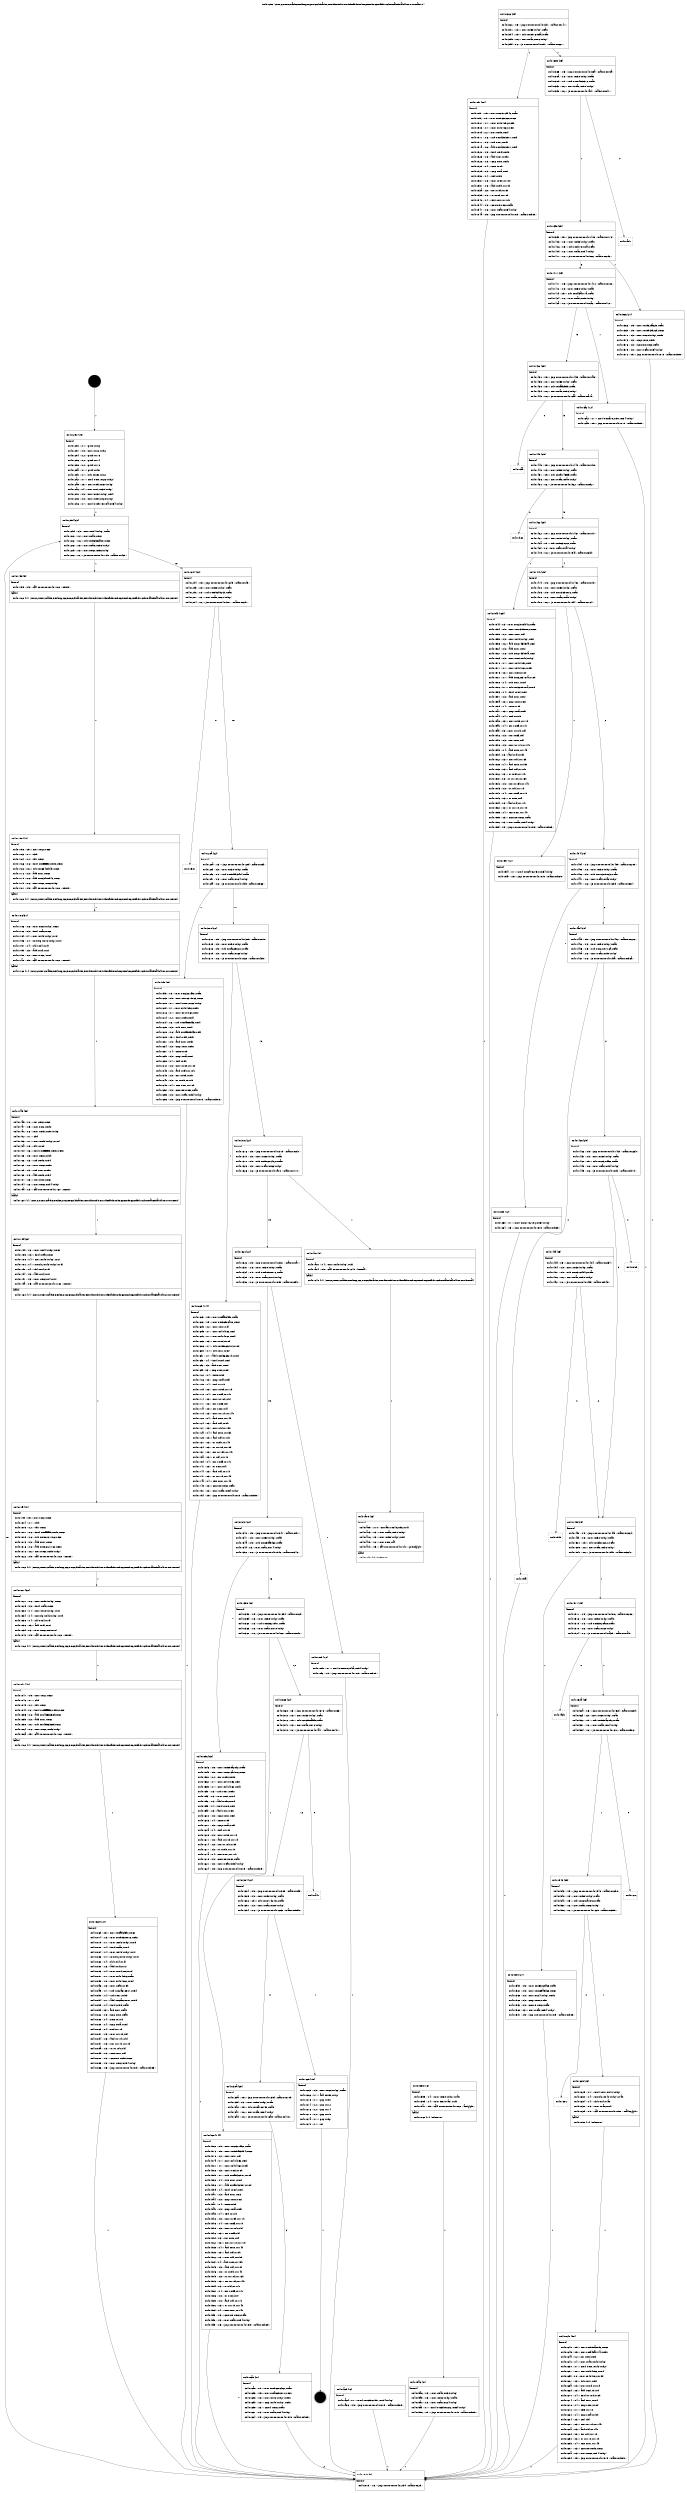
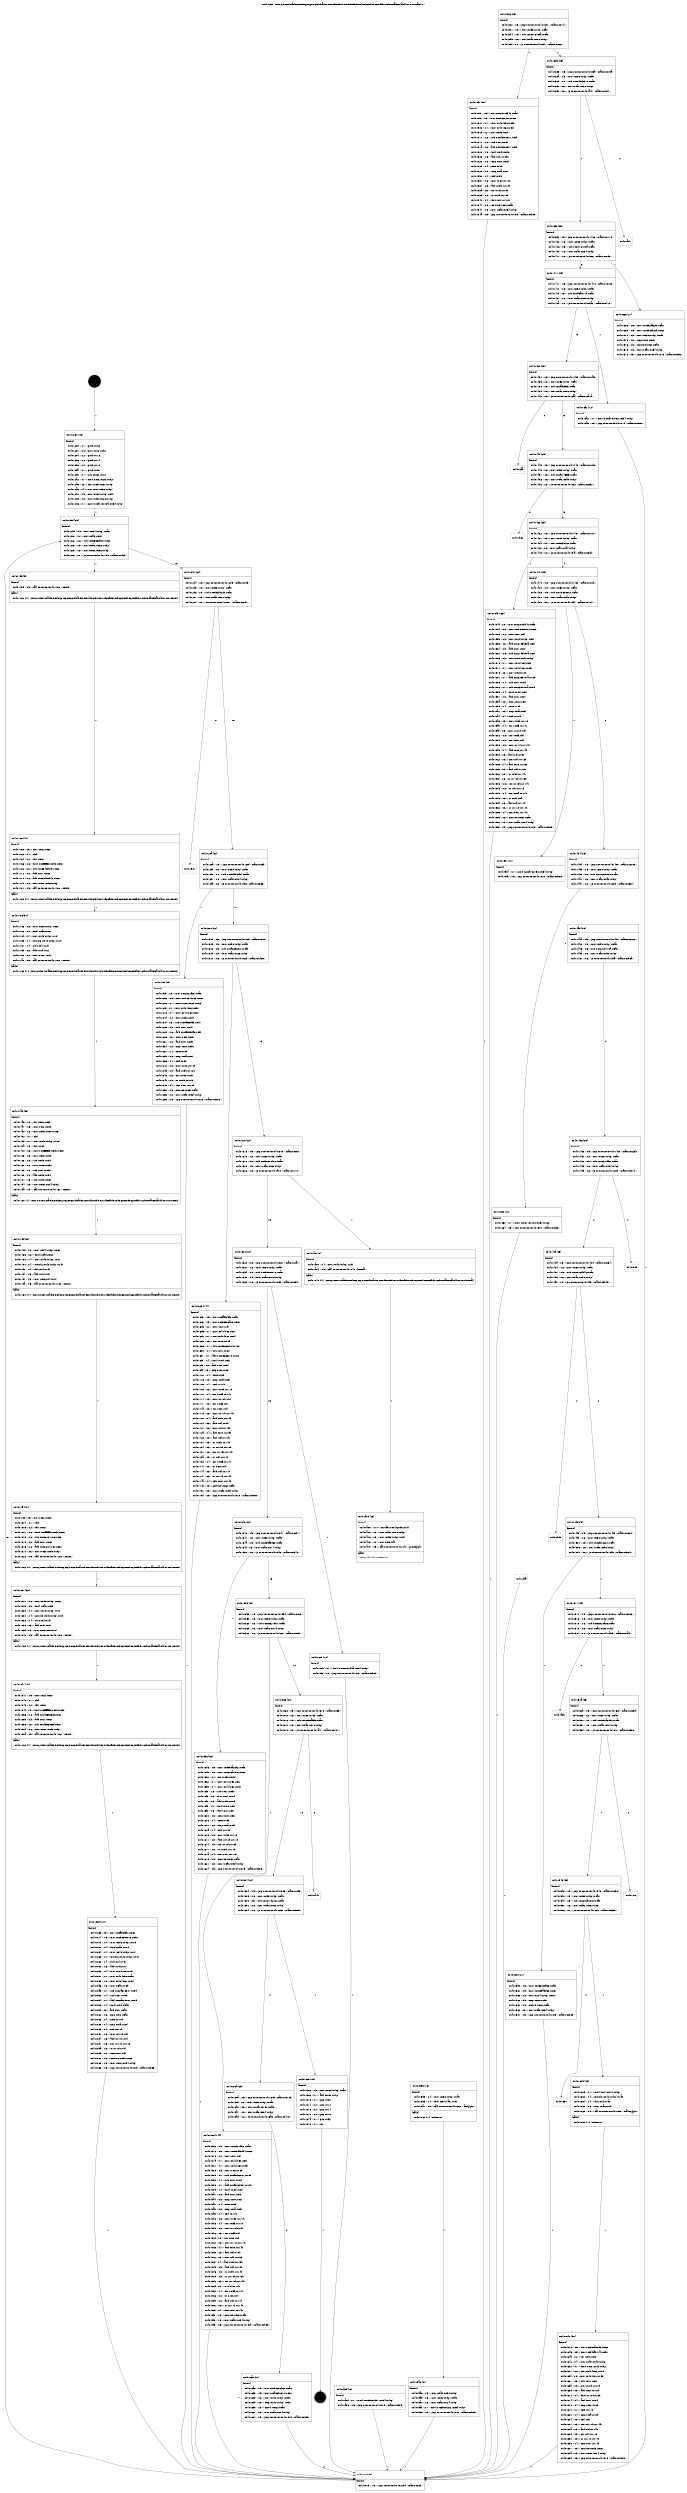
edge "0x401494 [25]" -> "0x4014ad [25]": removed, label "2"
edge "0x4014ad [25]" -> "0x401dfa": removed, label "0"
edge "0x4014c6 [25]" -> "0x4014f8 [25]": now "0x4014c6 [25]" -> "0x4014df [25]"
edge "0x401566 [27]" -> "0x401e19 [5]": removed, label "1"
